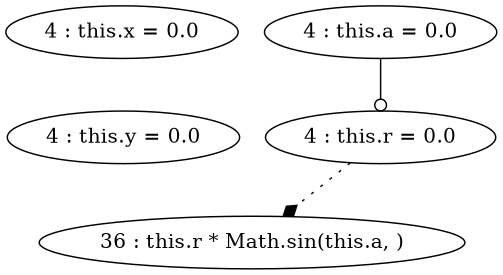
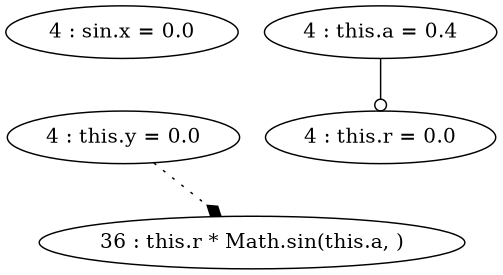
node "4 : this.x = 0.0": label "4 : this.x = 0.0" -> "4 : sin.x = 0.0"
node "4 : this.a = 0.0": label "4 : this.a = 0.0" -> "4 : this.a = 0.4"
edge "4 : this.r = 0.0" -> "36 : this.r * Math.sin(this.a, )": now "4 : this.y = 0.0" -> "36 : this.r * Math.sin(this.a, )"
